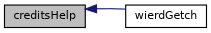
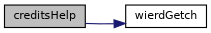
edge "wierdGetch" -> "creditsHelp": reversed
